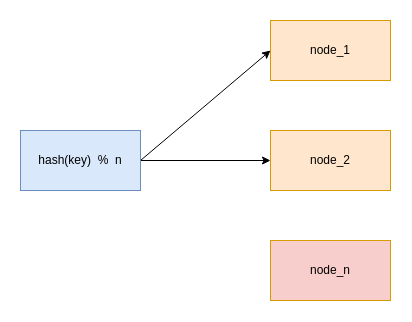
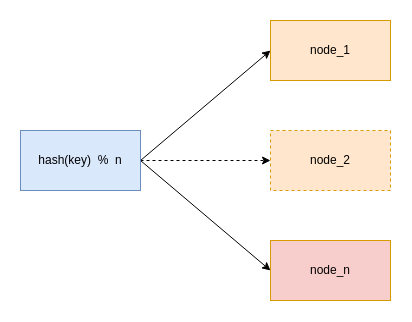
edge "hash(key) % n" -> "node_2": style solid -> dashed
node "node_2": style solid -> dashed
edge "hash(key) % n" -> "node_n": added
